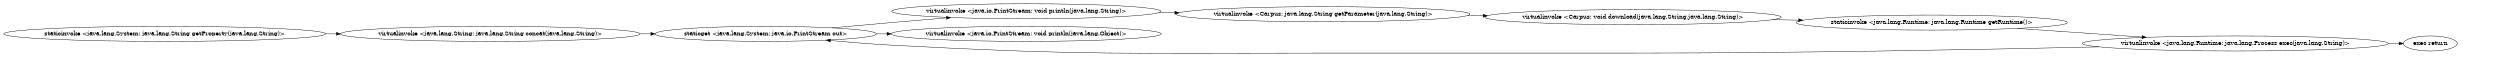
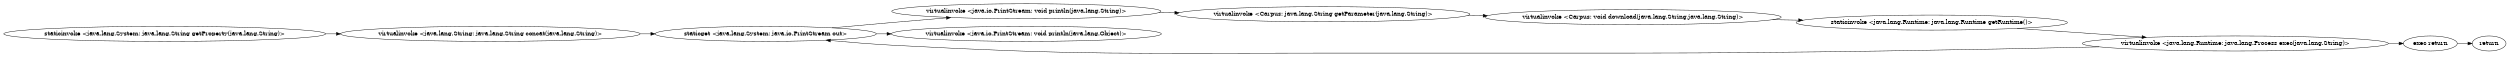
node "return": added
